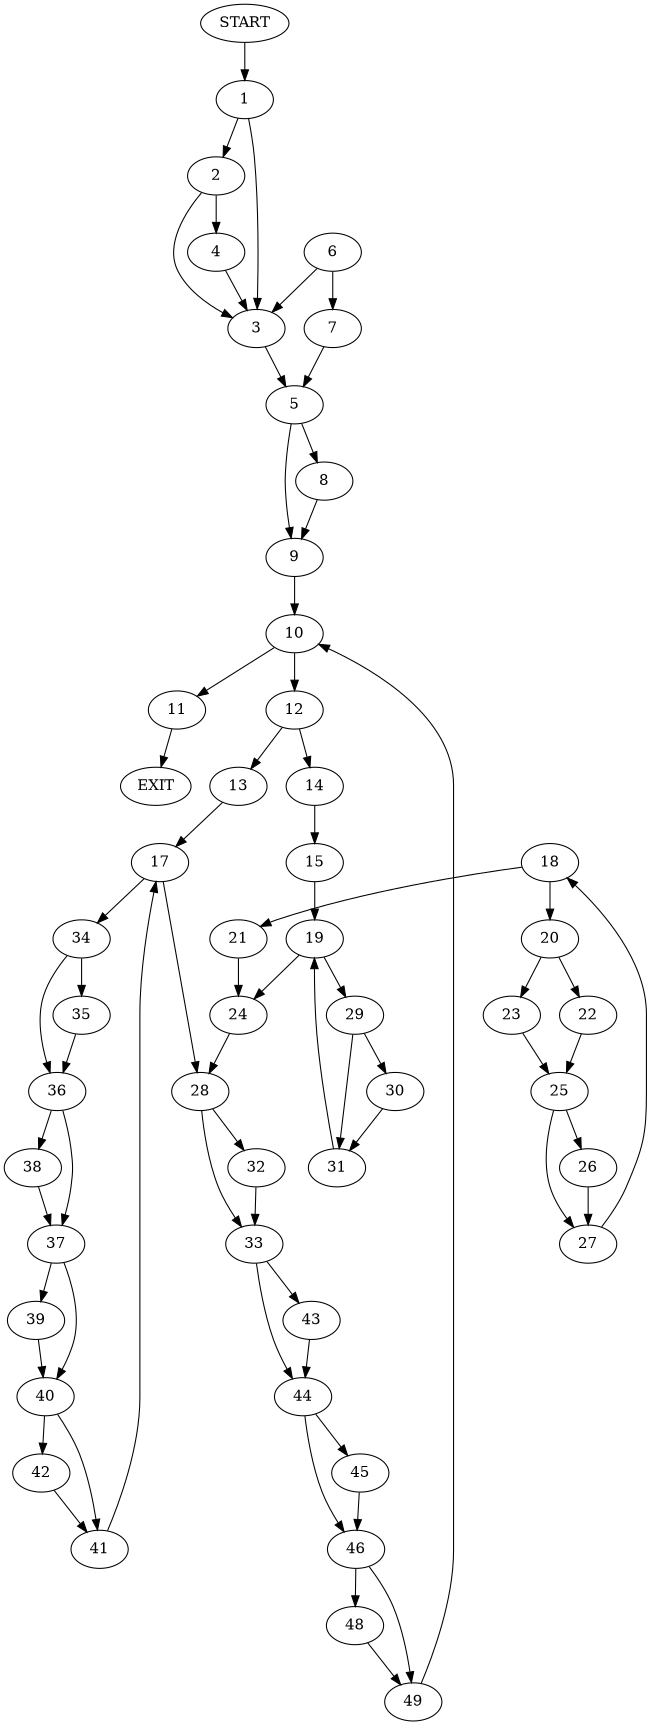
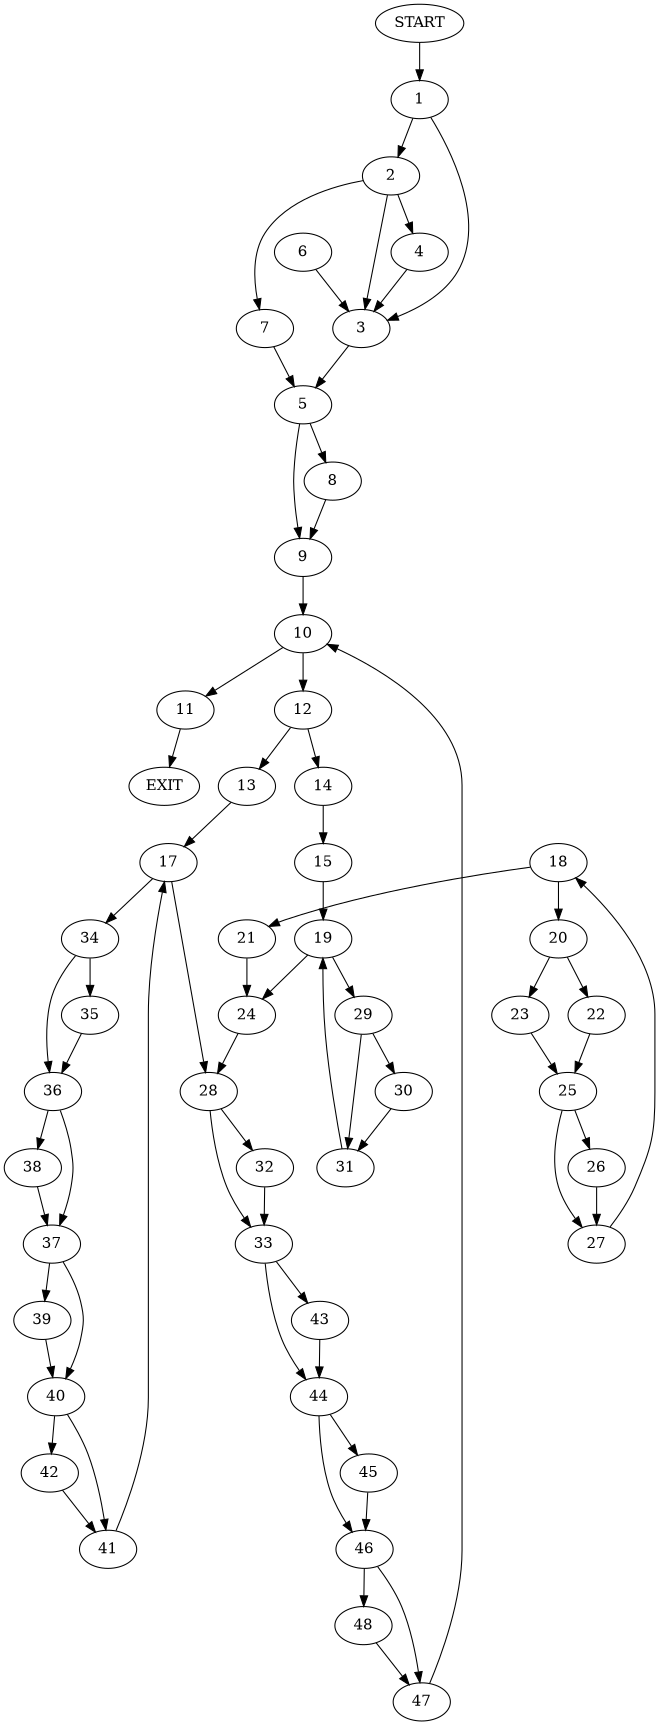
edge "6" -> "7": now "2" -> "7"
node "49": label "49" -> "47"
